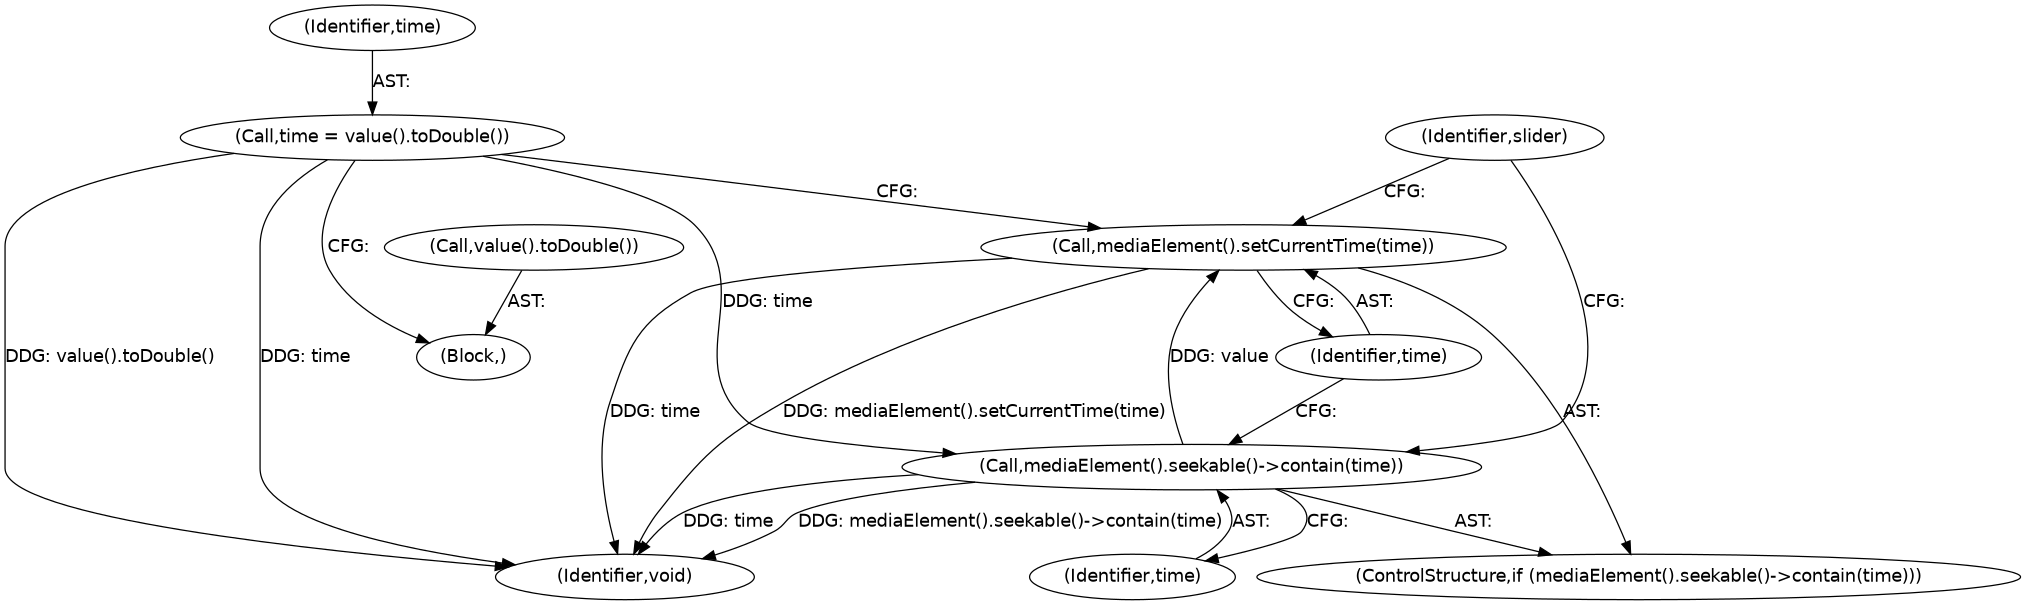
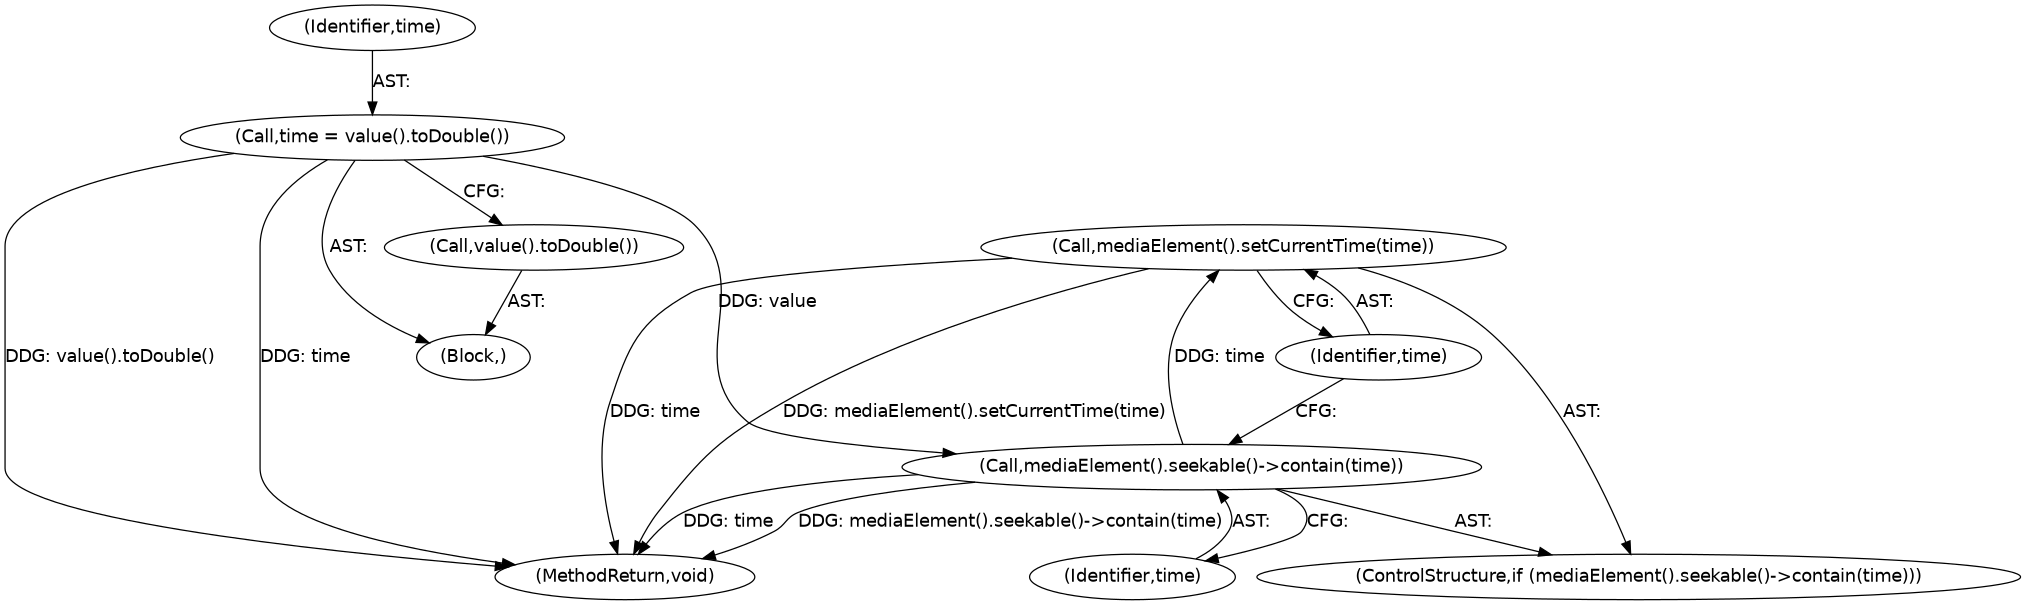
node "(Identifier,slider)": removed
edge "(Call,time = value().toDouble())" -> "(Call,mediaElement().setCurrentTime(time))": now "(Call,time = value().toDouble())" -> "(Call,value().toDouble())"
edge "(Call,time = value().toDouble())" -> "(Block,)": label "CFG: " -> "AST: "
edge "(Call,time = value().toDouble())" -> "(Call,mediaElement().seekable()->contain(time))": label "DDG: time" -> "DDG: value"
edge "(Call,mediaElement().seekable()->contain(time))" -> "(Call,mediaElement().setCurrentTime(time))": label "DDG: value" -> "DDG: time"
node "(Identifier,void)": label "(Identifier,void)" -> "(MethodReturn,void)"
